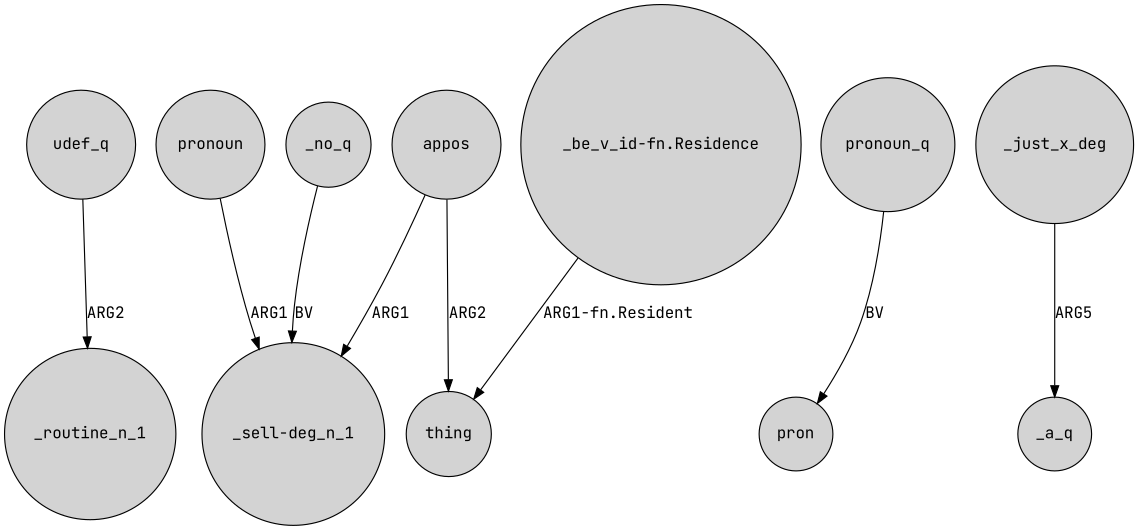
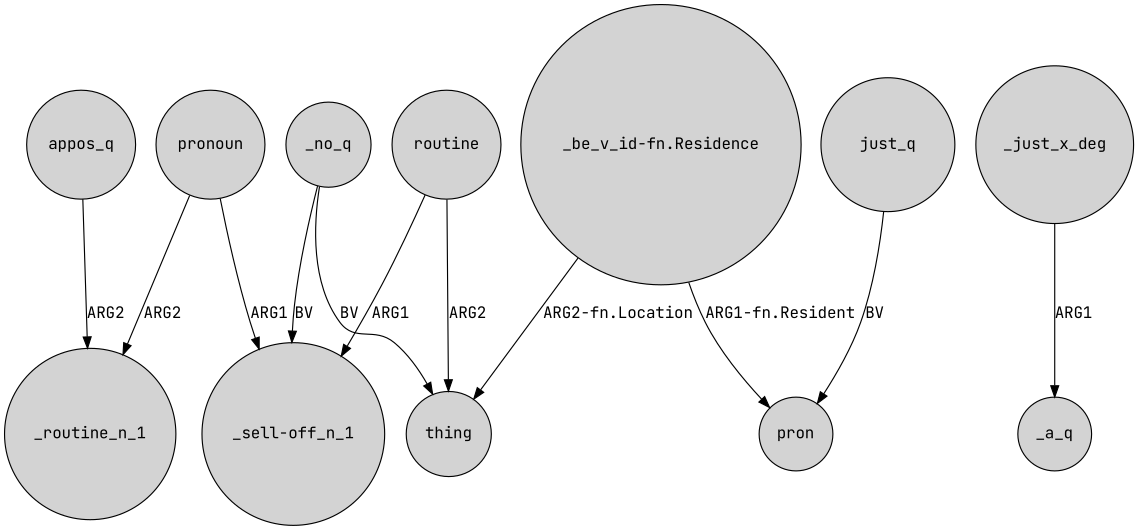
node "udef_q": label "udef_q" -> "appos_q"
node "appos": label "appos" -> "routine"
node "pronoun_q": label "pronoun_q" -> "just_q"
edge "pronoun" -> "_routine_n_1": added, label "ARG2"
edge "_no_q" -> "thing": added, label "BV"
edge "_be_v_id-fn.Residence" -> "thing": label "ARG1-fn.Resident" -> "ARG2-fn.Location"
edge "_just_x_deg" -> "_a_q": label "ARG5" -> "ARG1"
edge "_be_v_id-fn.Residence" -> "pron": added, label "ARG1-fn.Resident"
node "_sell-deg_n_1": label "_sell-deg_n_1" -> "_sell-off_n_1"
